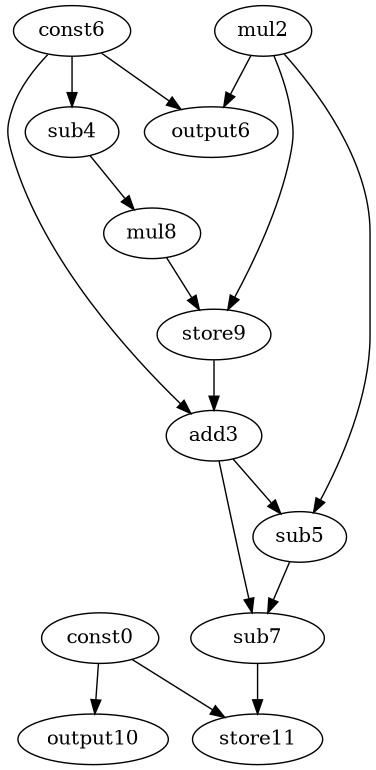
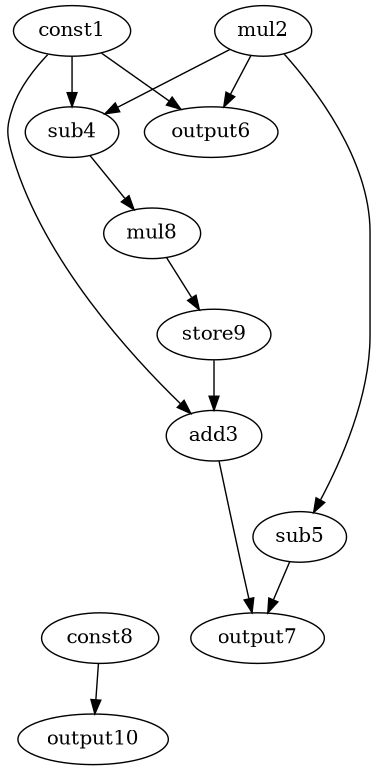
node "const6": label "const6" -> "const1"
edge "mul2" -> "store9": now "mul2" -> "sub4"
edge "add3" -> "sub5": removed
node "const0": label "const0" -> "const8"
node "sub7": label "sub7" -> "output7"
node "store11": removed
